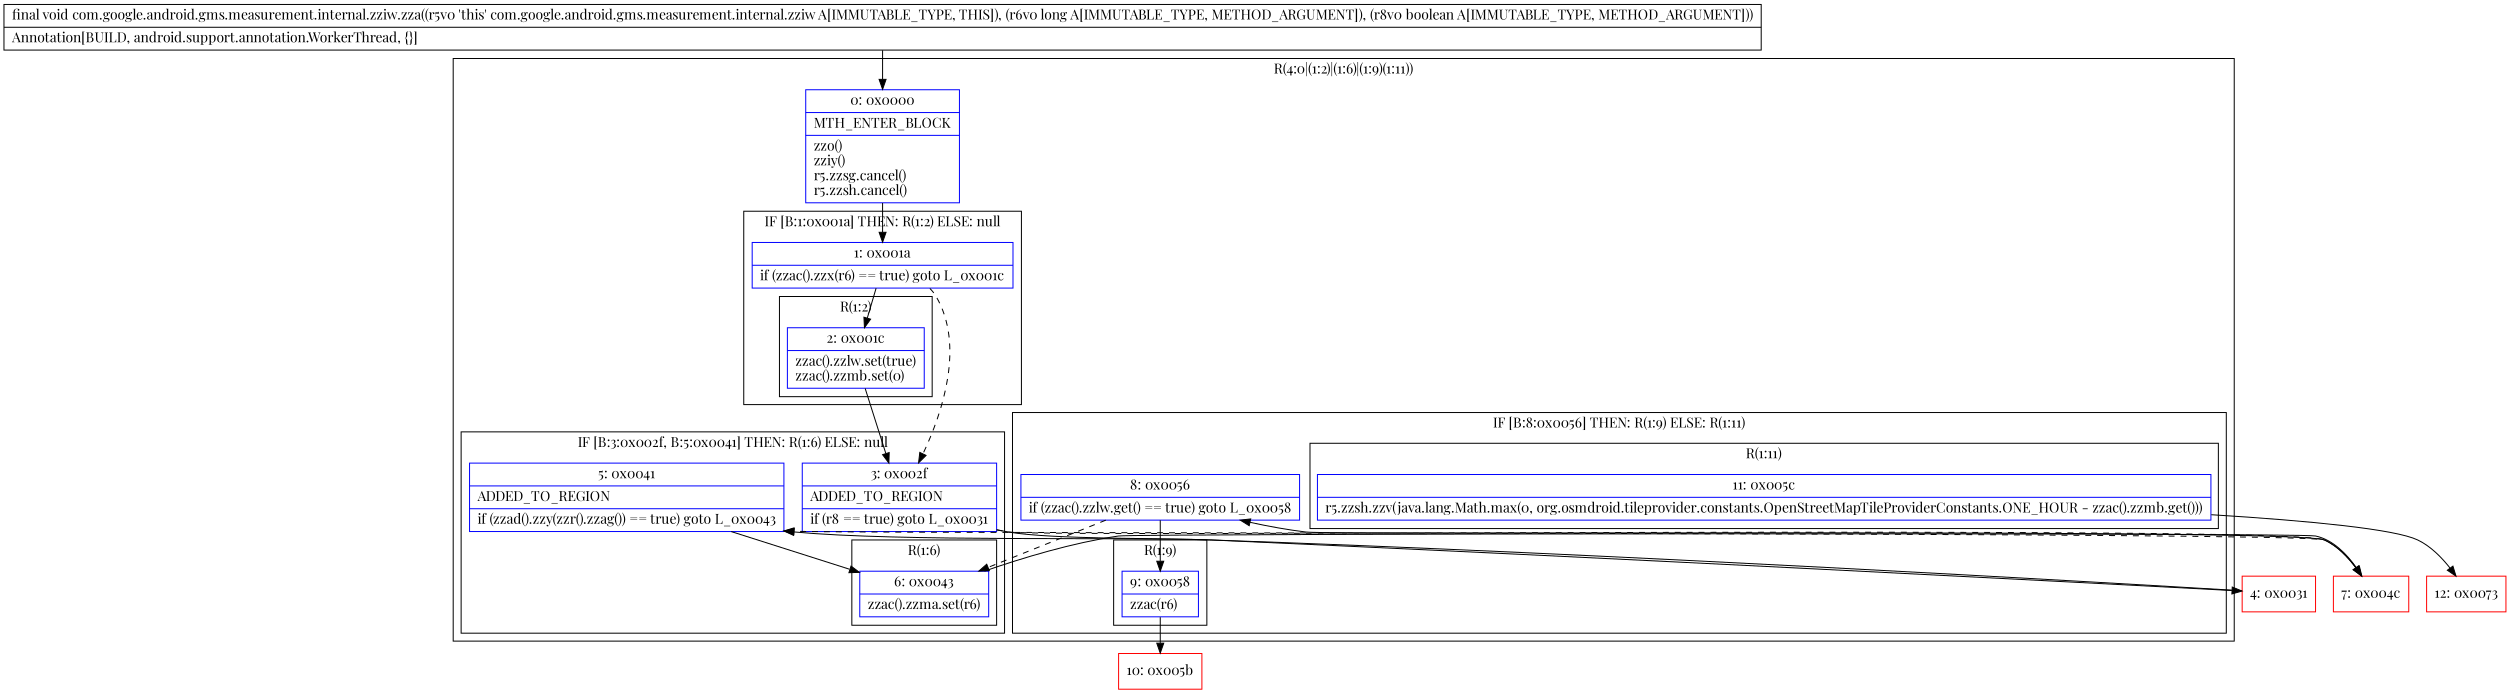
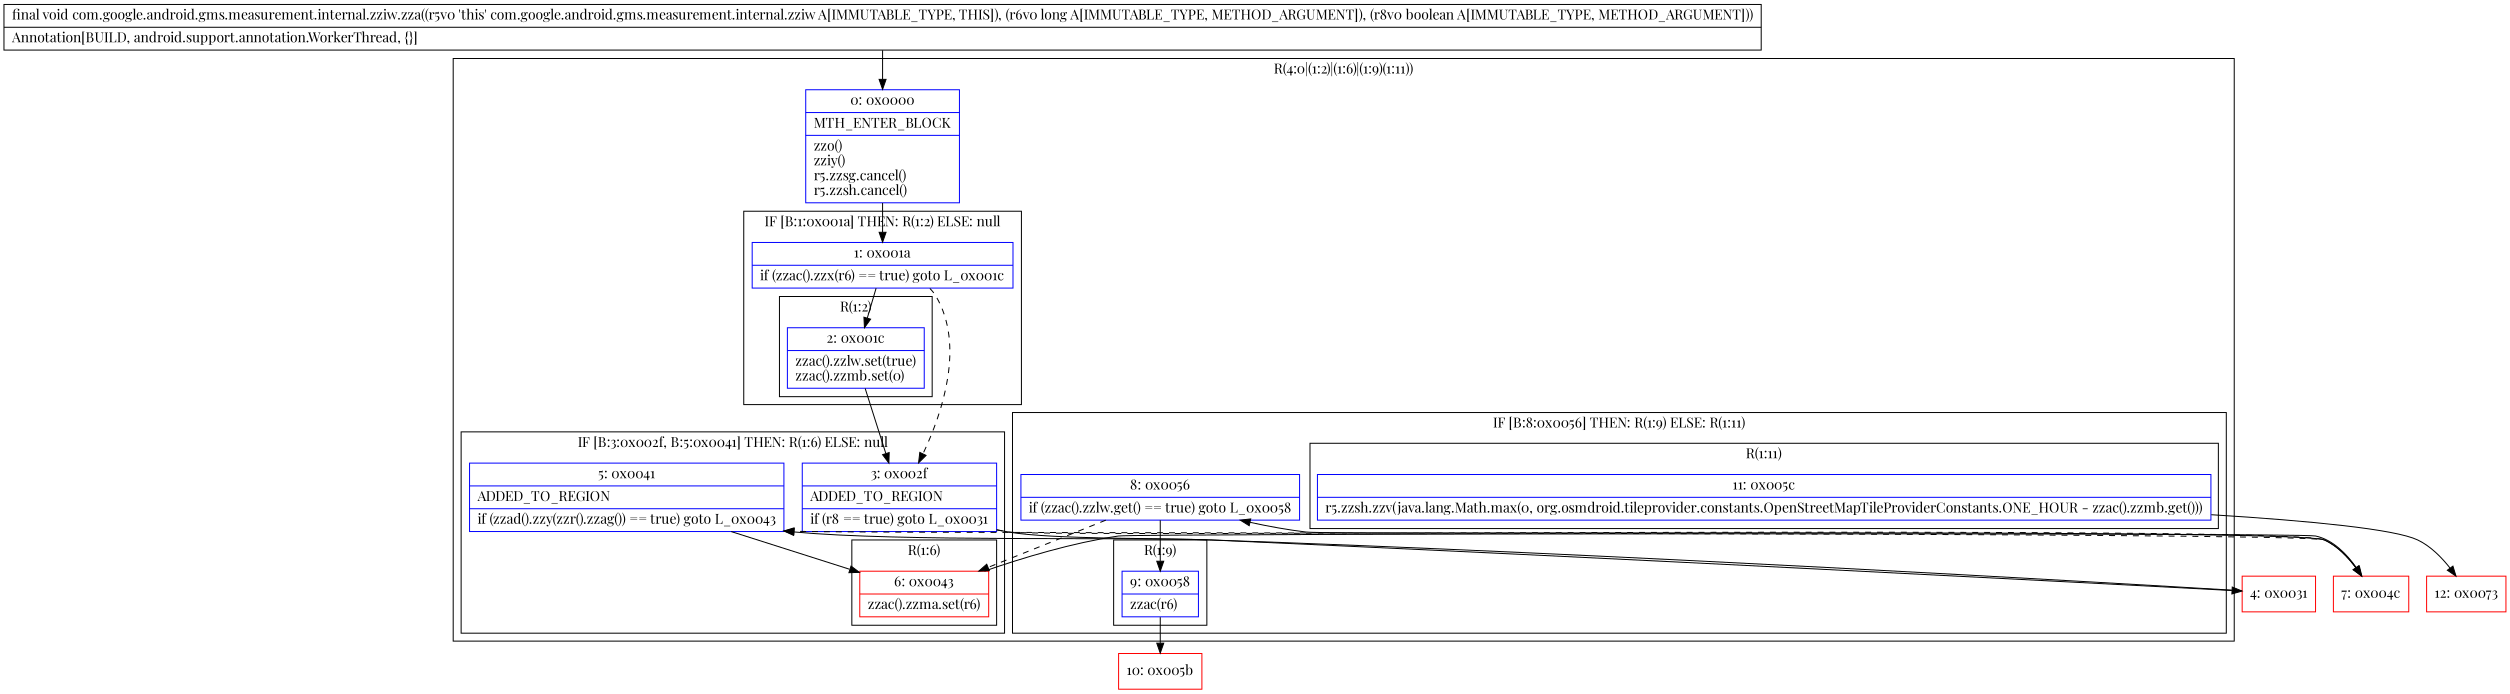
node "6: 0x0043": color blue -> red
